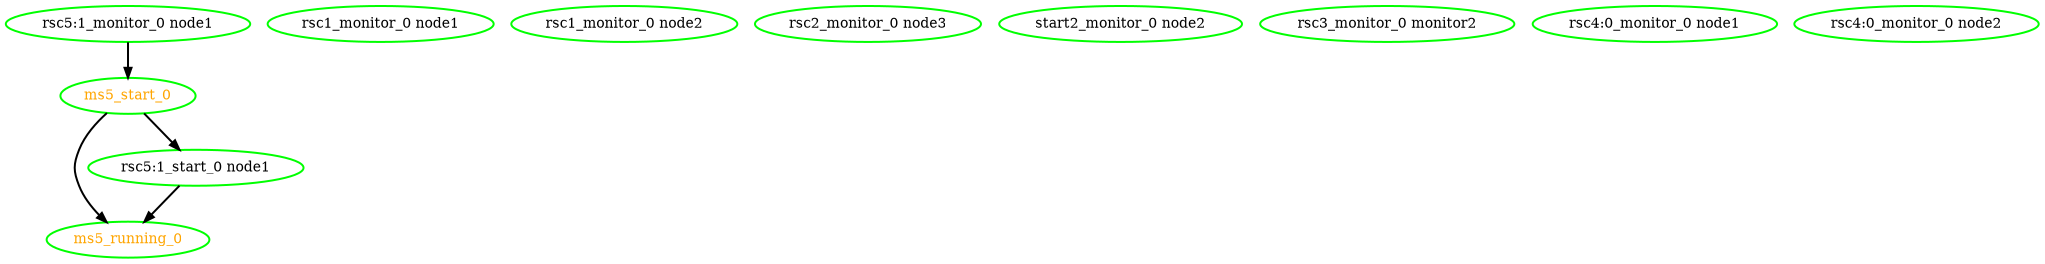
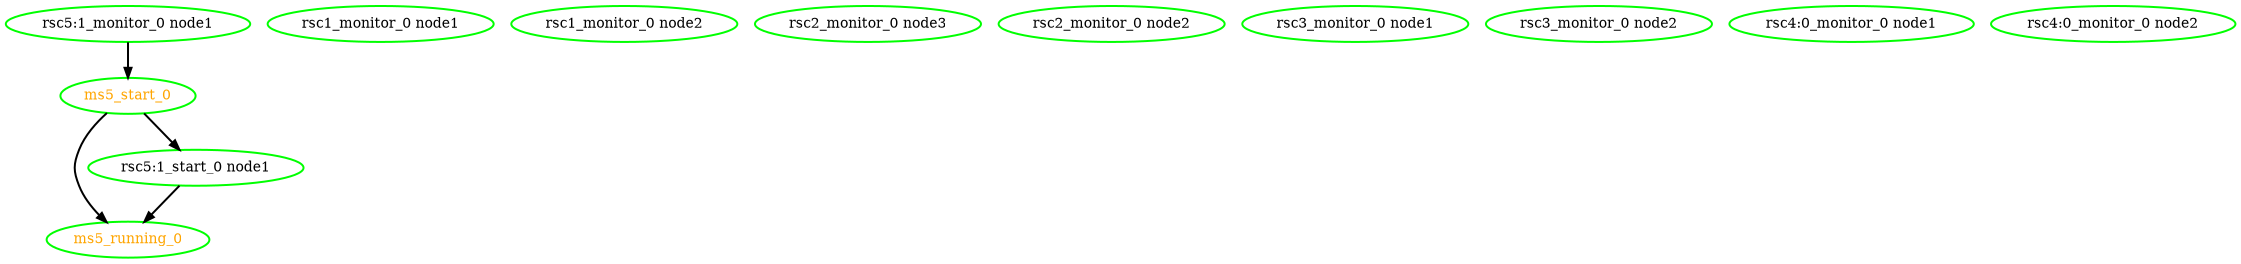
node "start2_monitor_0 node2": label "start2_monitor_0 node2" -> "rsc2_monitor_0 node2"
node "rsc3_monitor_0 node1": added
node "rsc3_monitor_0 monitor2": label "rsc3_monitor_0 monitor2" -> "rsc3_monitor_0 node2"
